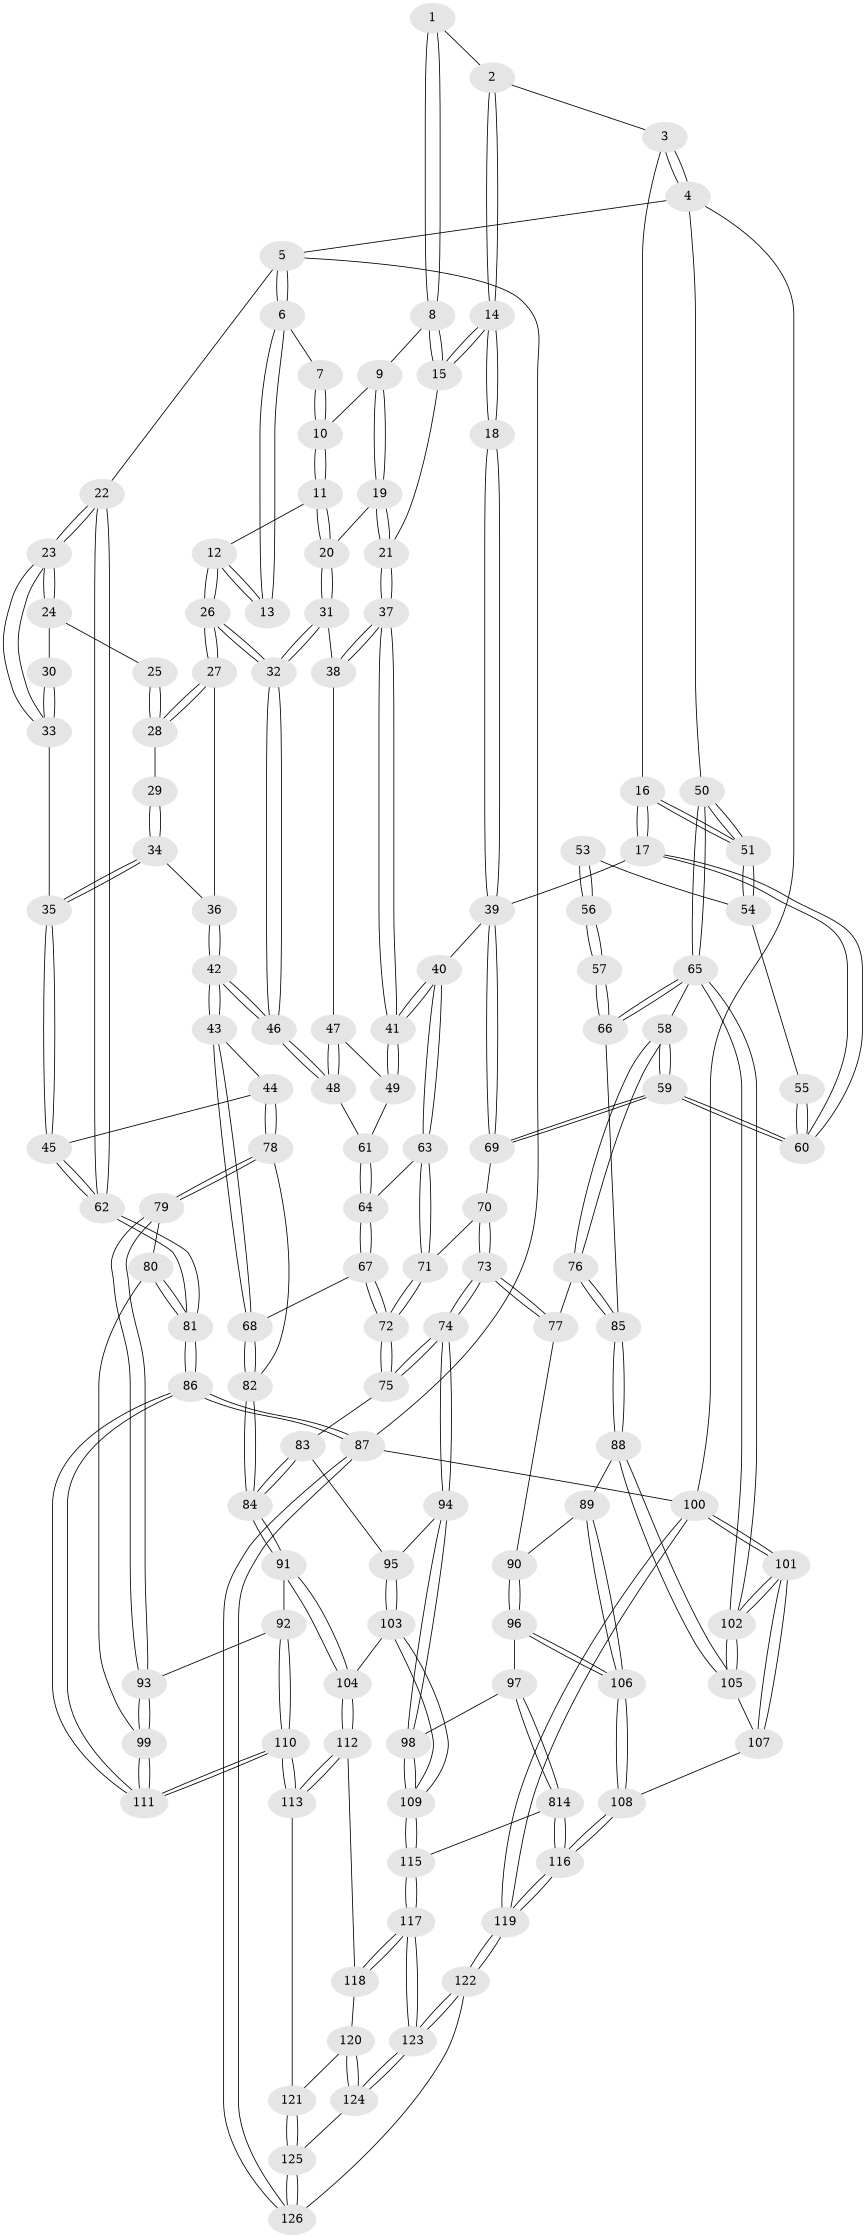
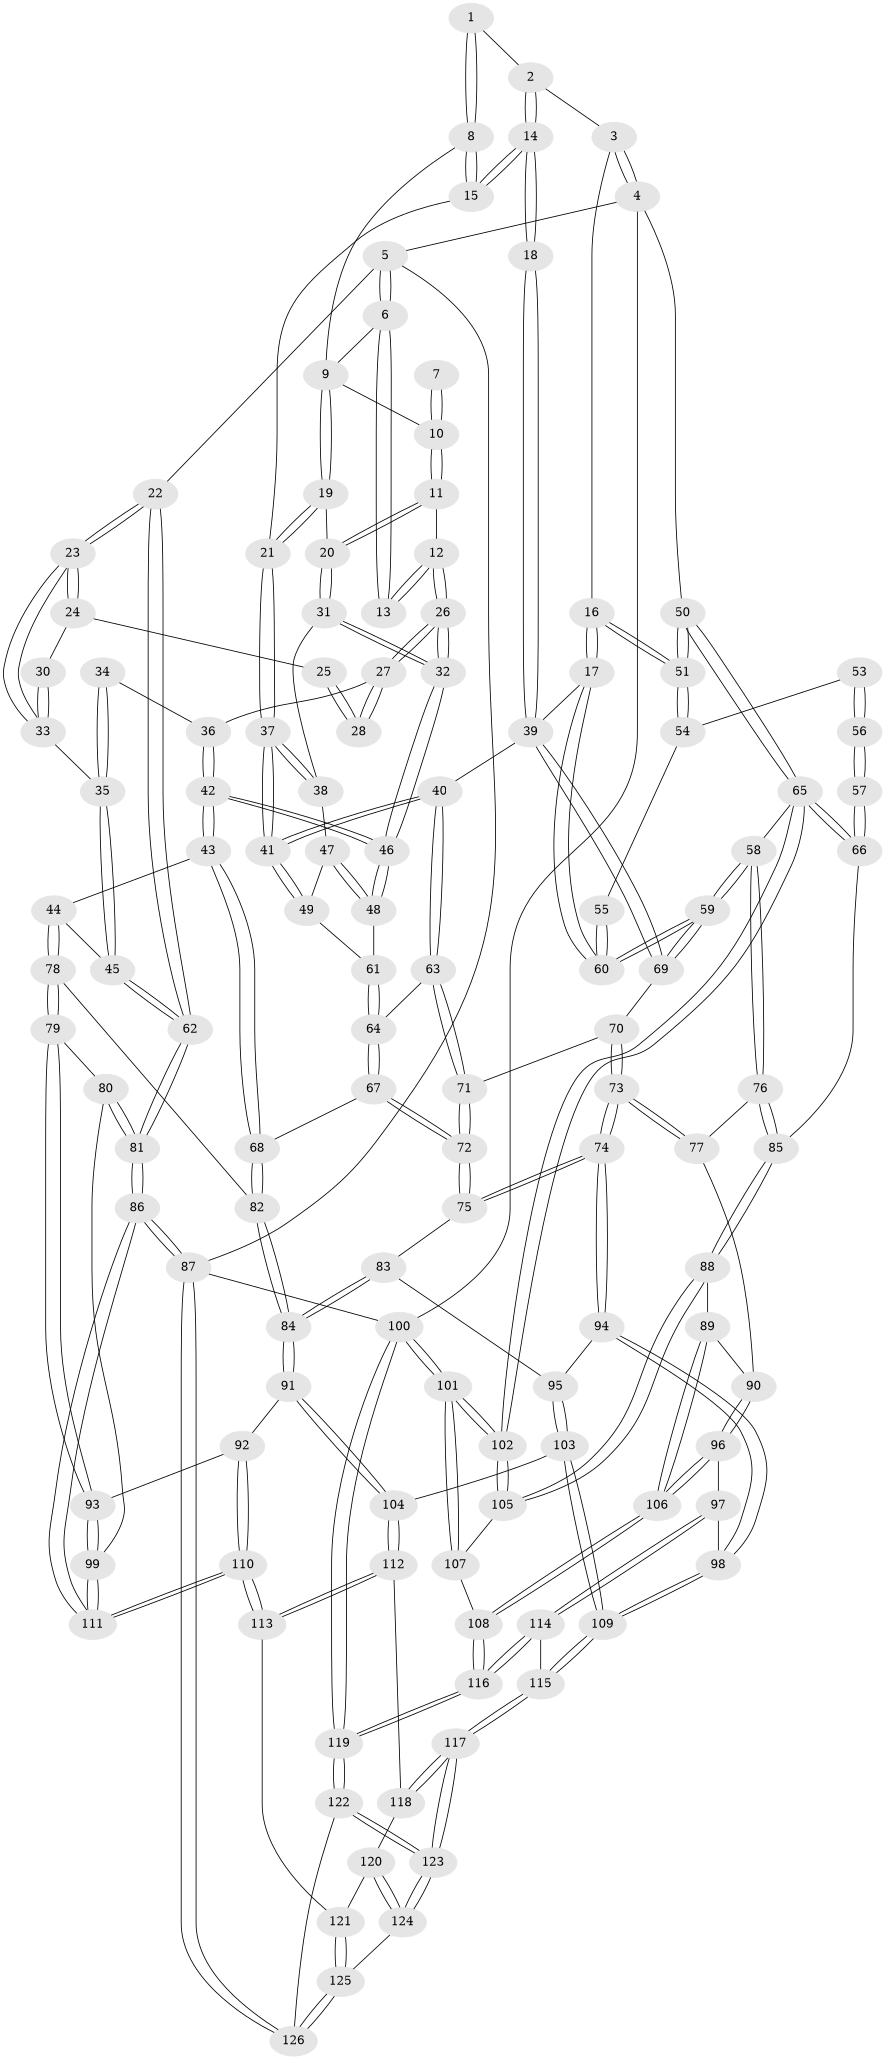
edge "6" -- "7": now "6" -- "9"
node "29": removed
node "814": label "814" -> "114"
